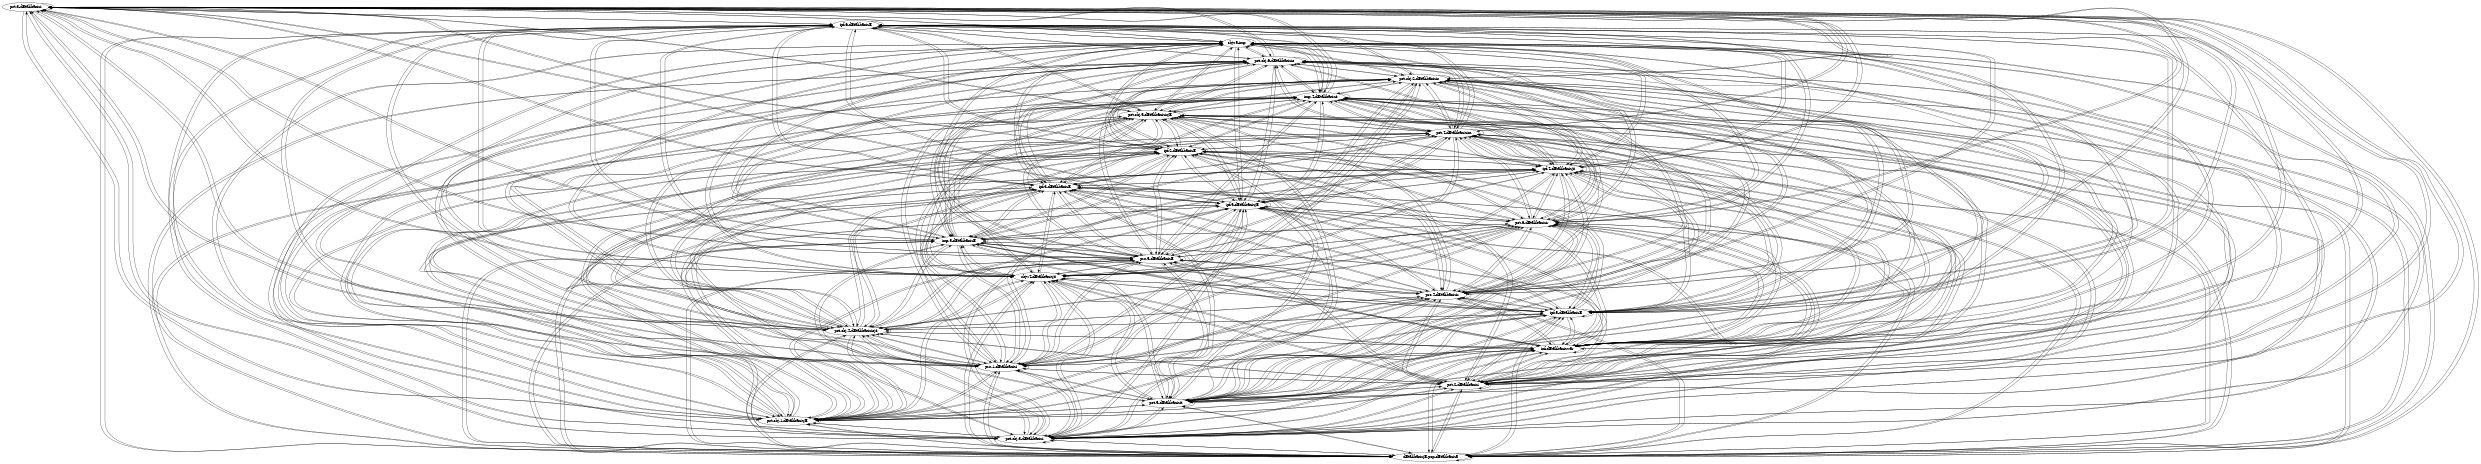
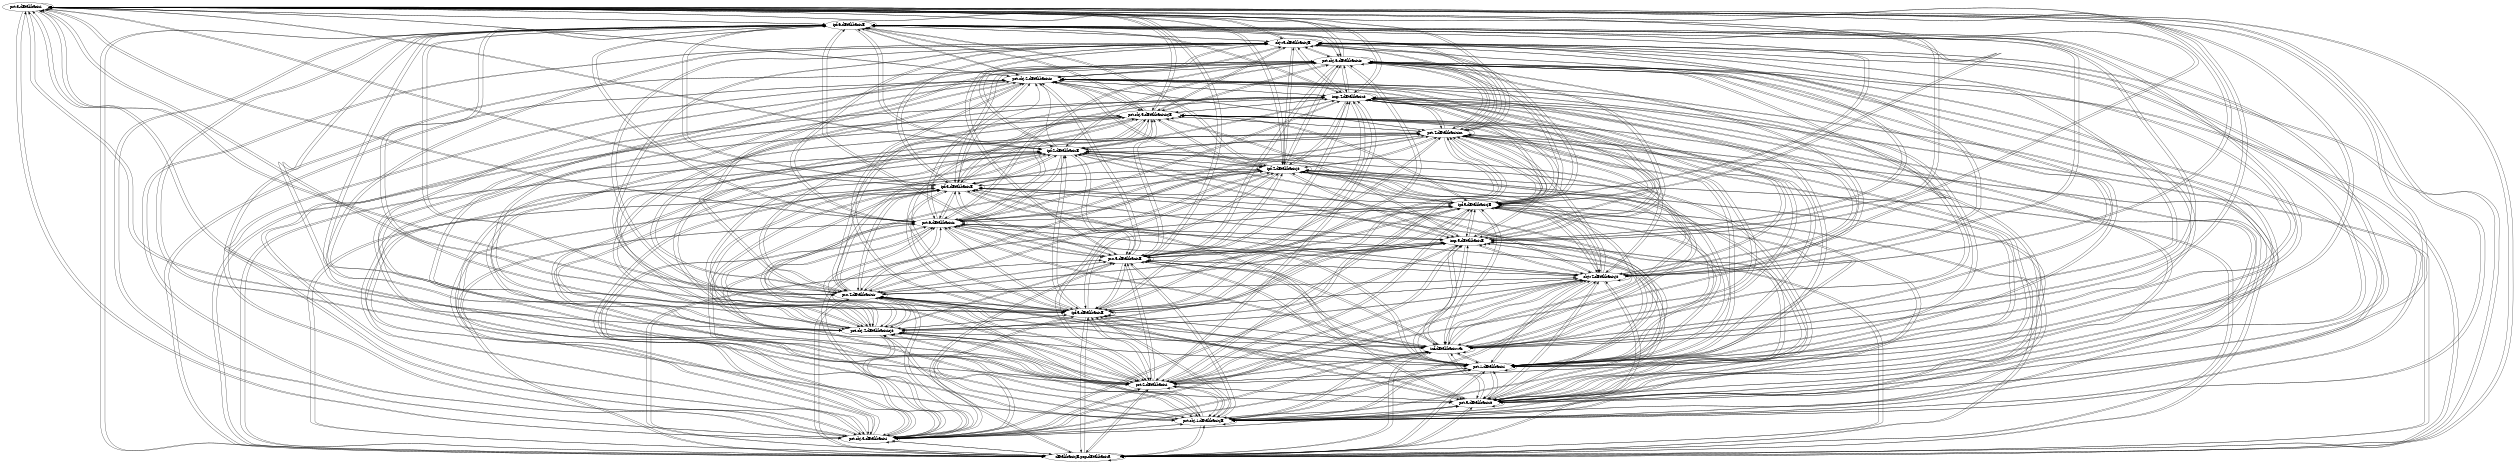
node "sbjv.5-imp": label "sbjv.5-imp" -> "sbjv.5-dEtalibanizjE"
edge "pst.sbj.2-dEtalibanizis" -> "ipf.2-dEtalibanizE": removed
edge "pst.sbj.6-dEtalibanizis" -> "inf-dEtalibanizwar": added
edge "ipf.5-dEtalibanizjE" -> "pst.5-dEtalibanizit": added
node "prs.1-dEtalibanizi": label "prs.1-dEtalibanizi" -> "pst.1-dEtalibanizi"
